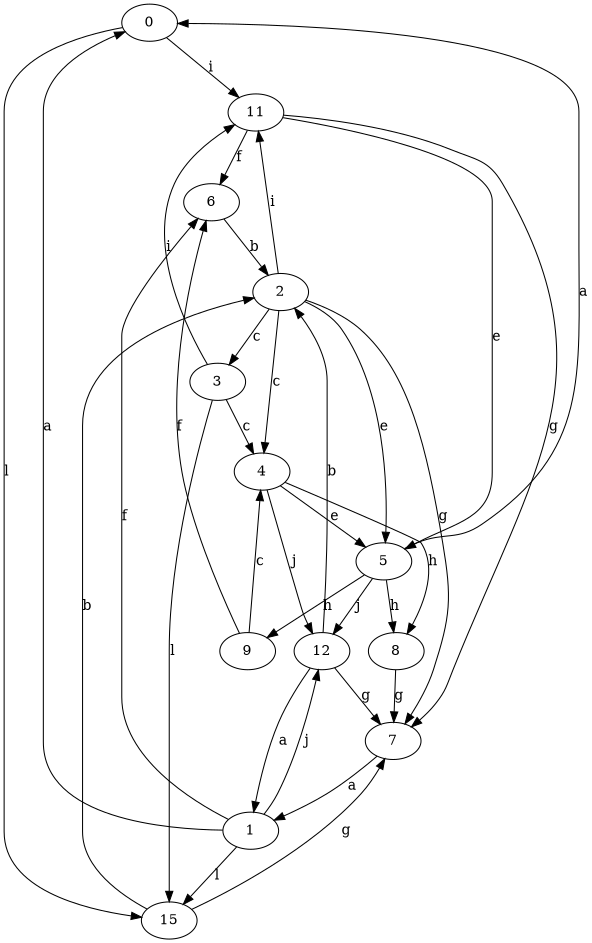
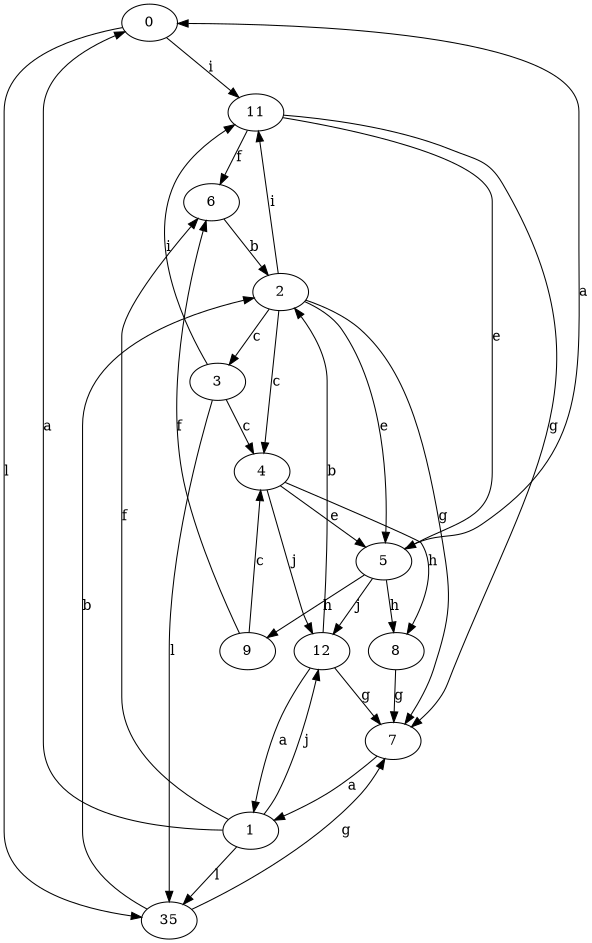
node "15": label "15" -> "35"
